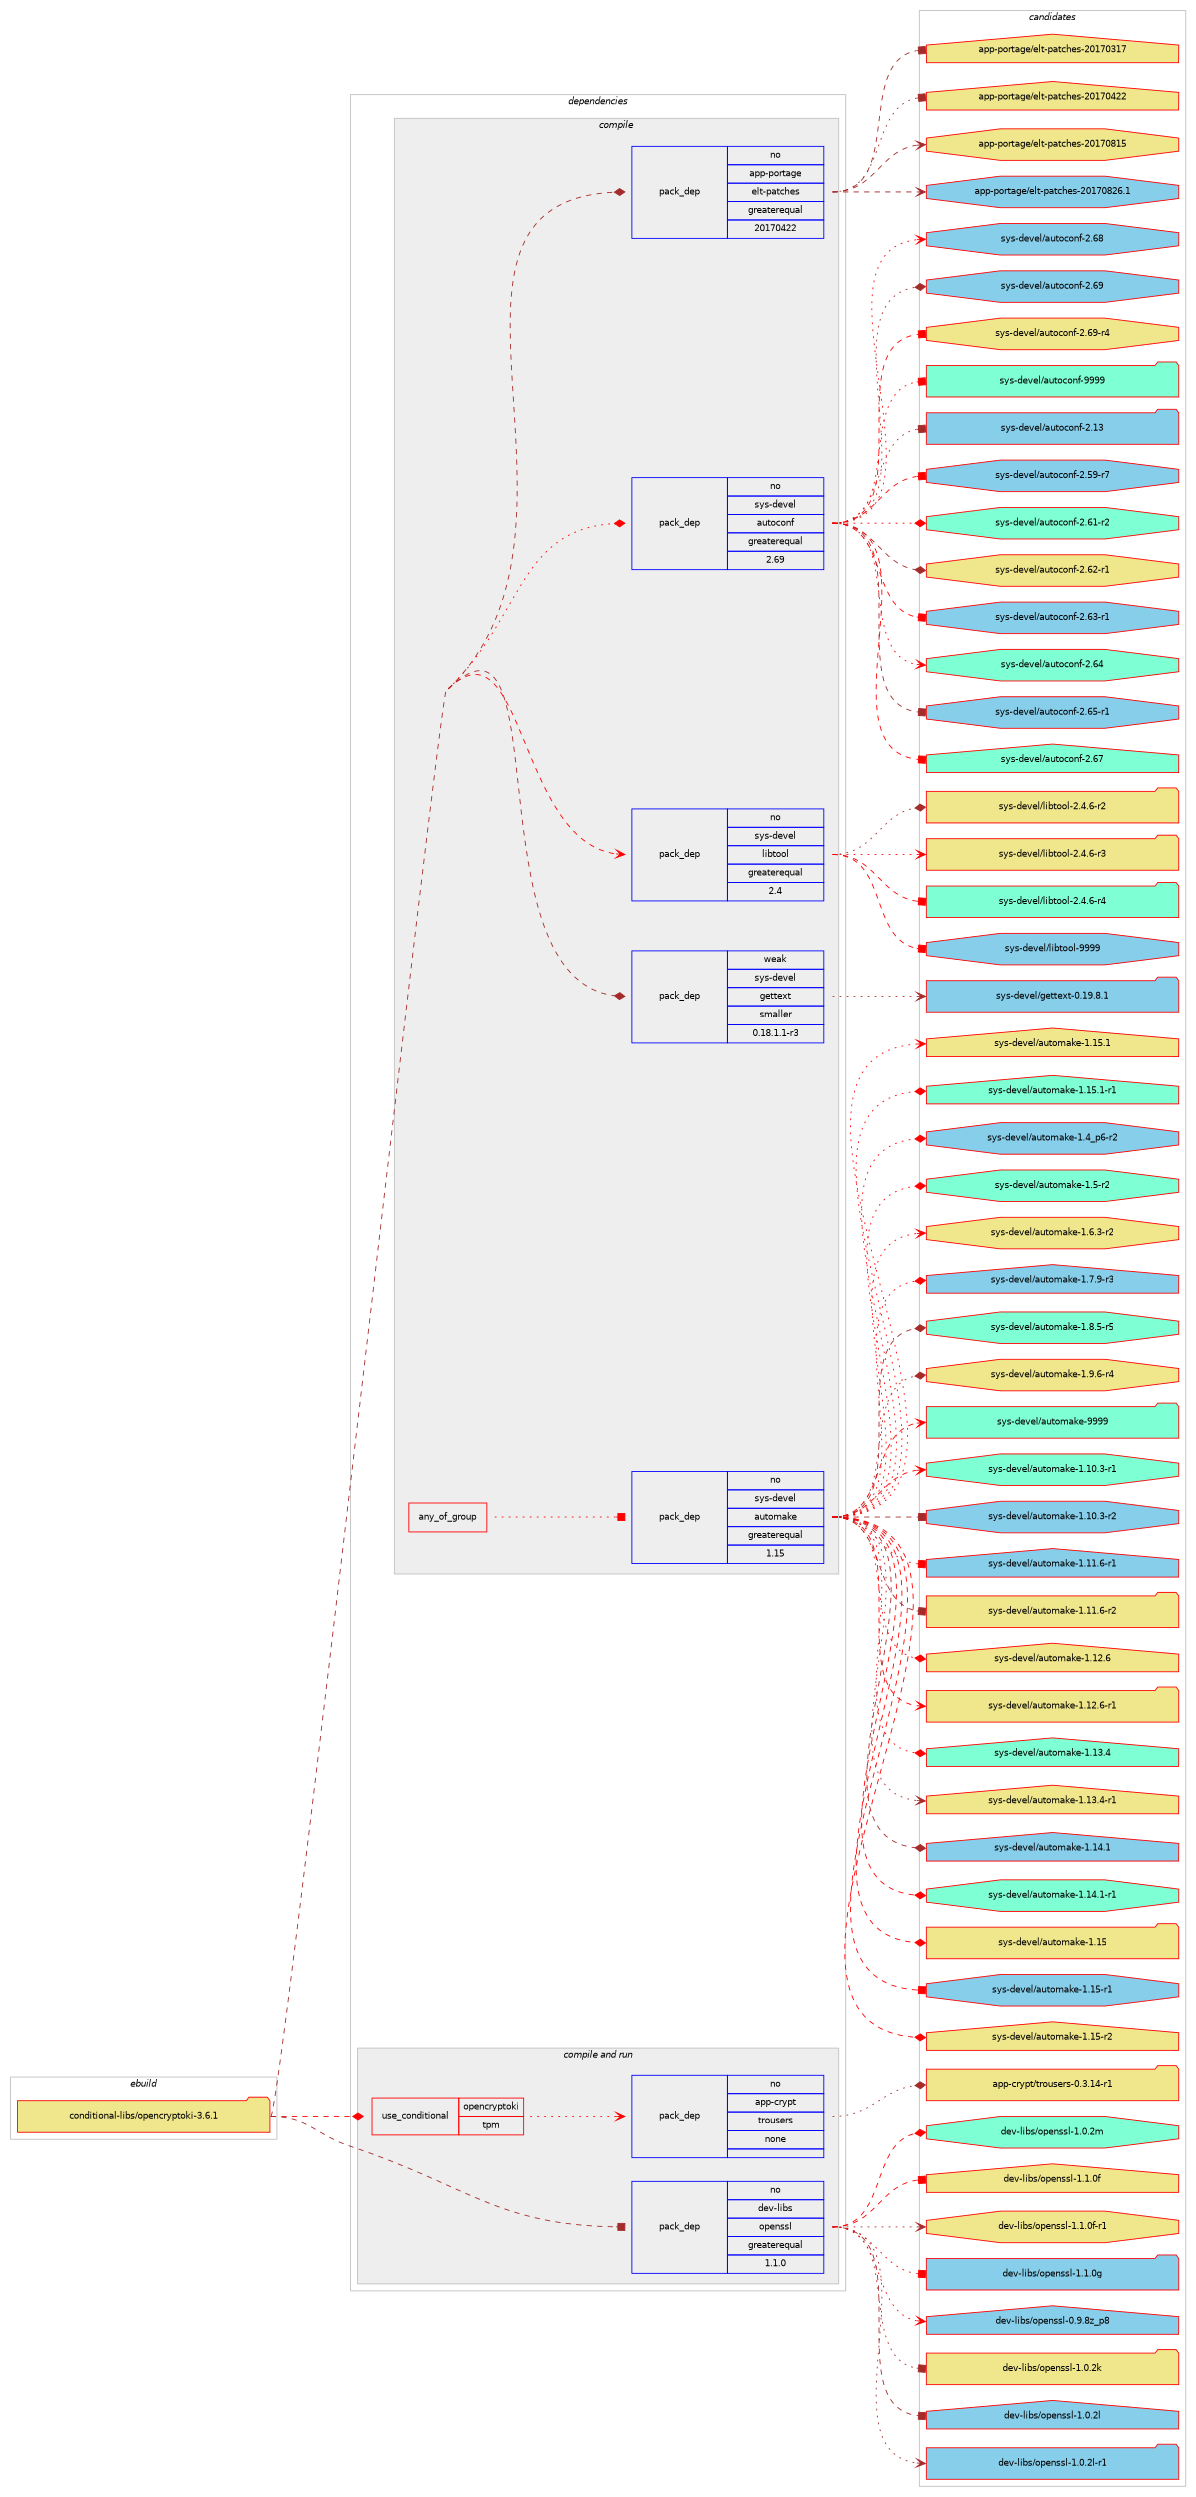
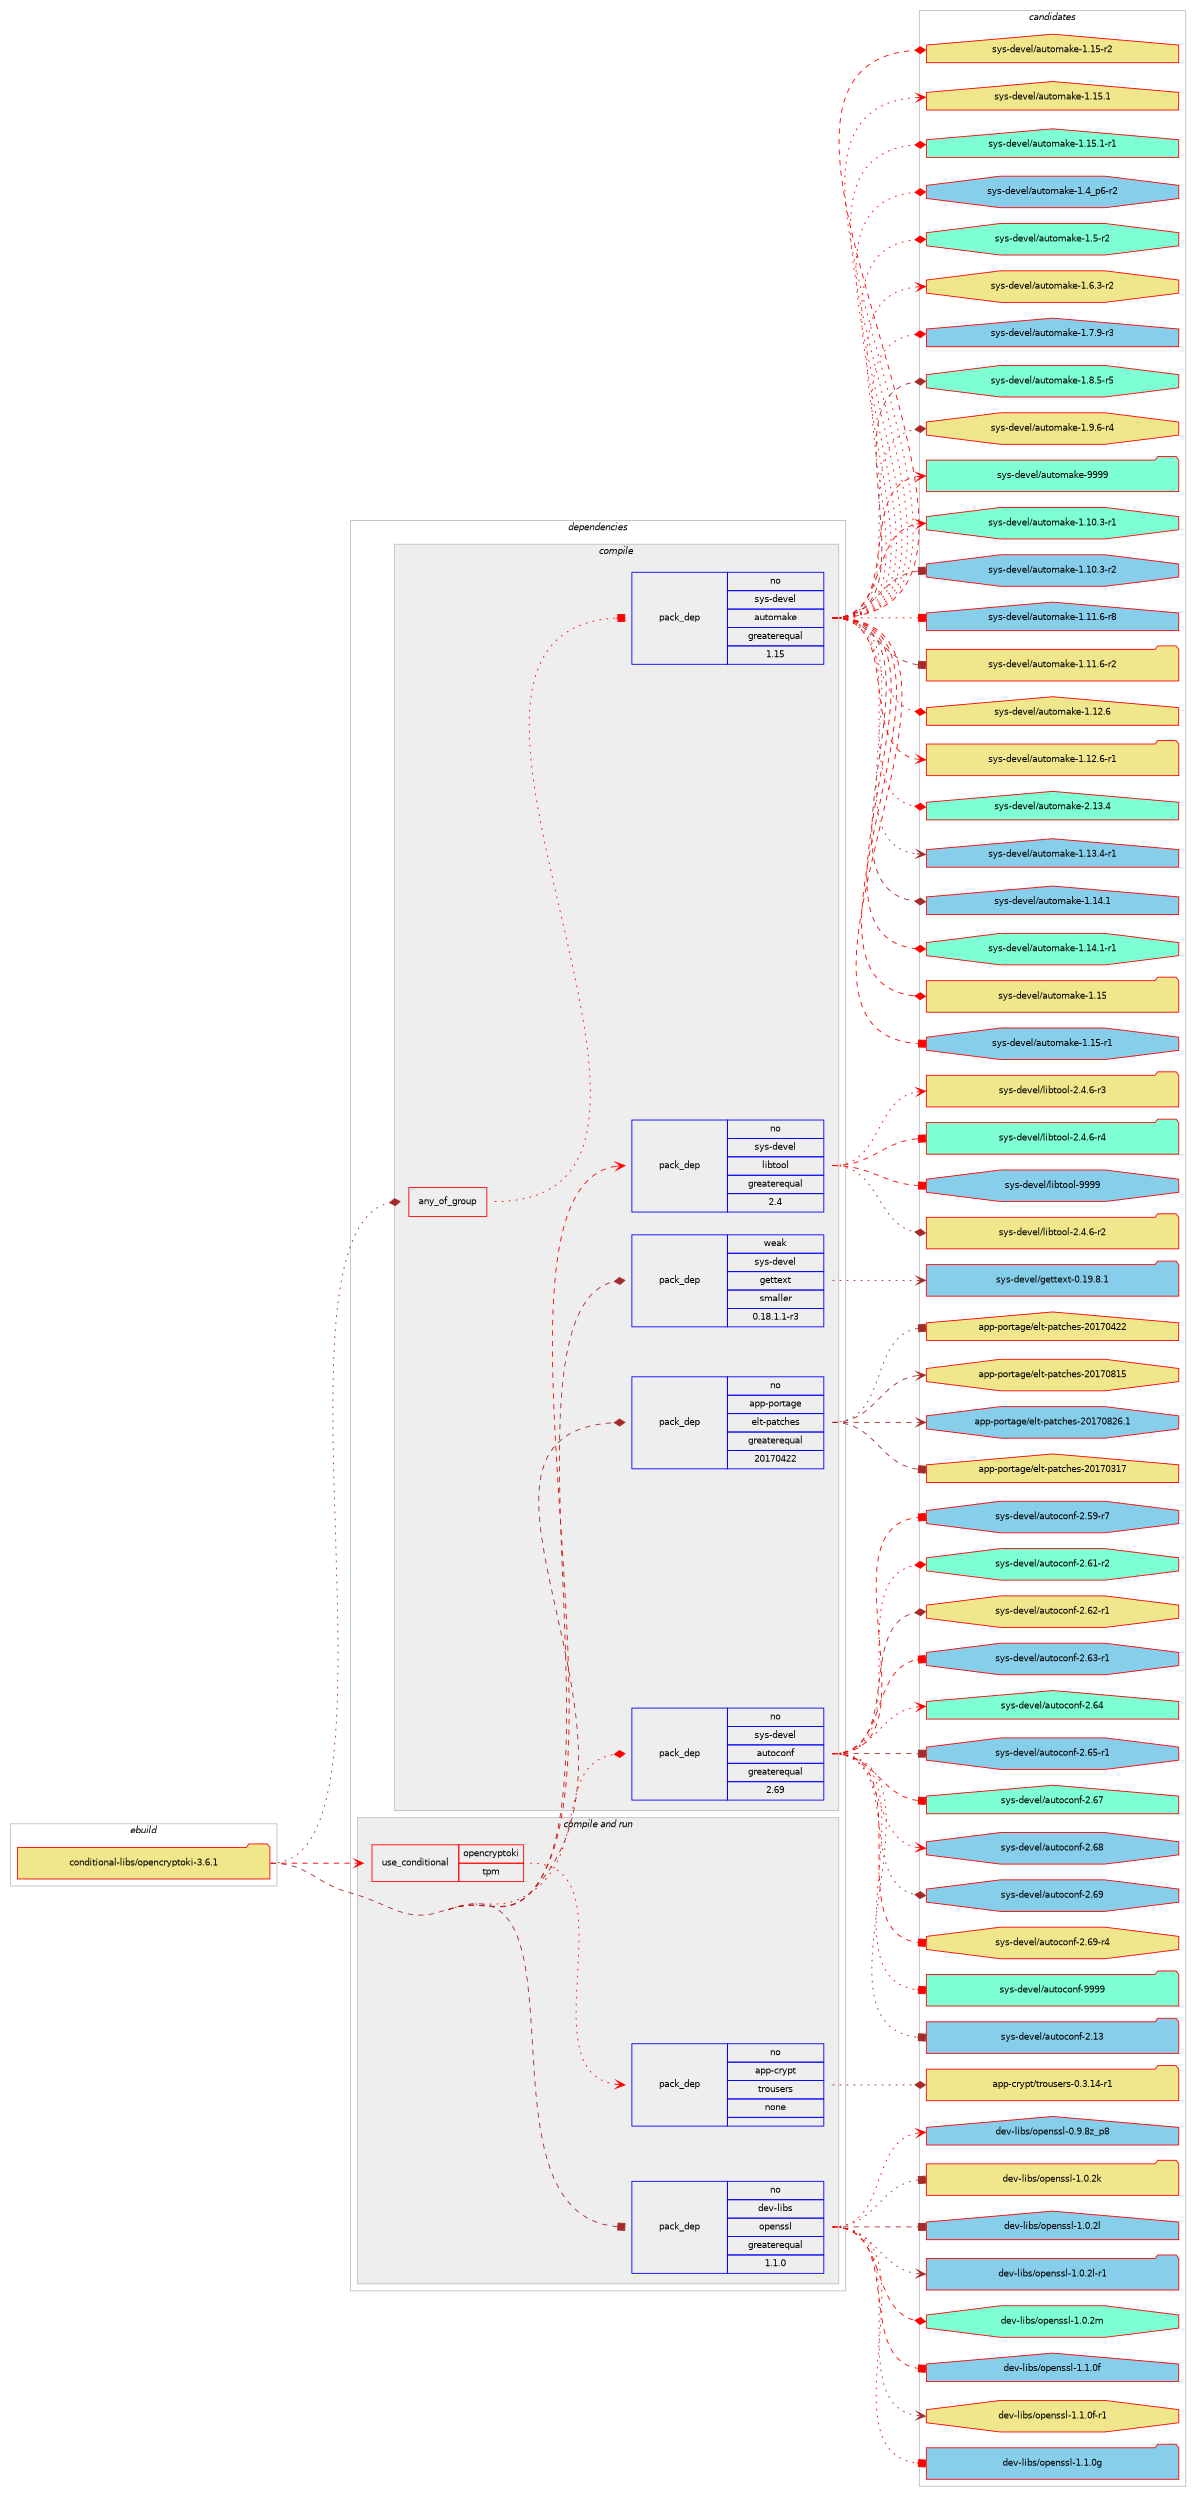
node "sys-devel/autoconf-2.64": shape octagon -> house
edge "conditional-libs/opencryptoki-3.6.1" -> "any_of_group": added
node "sys-devel/automake-1.11.6-r1": label "sys-devel/automake-1.11.6-r1" -> "sys-devel/automake-1.11.6-r8"
node "sys-devel/automake-1.13.4": label "sys-devel/automake-1.13.4" -> "sys-devel/automake-2.13.4"
node "sys-devel/automake-1.13.4-r1": fillcolor khaki -> skyblue
edge "conditional-libs/opencryptoki-3.6.1" -> "use_conditional": arrowhead diamond -> vee
node "dev-libs/openssl-1.1.0f": fillcolor khaki -> skyblue
